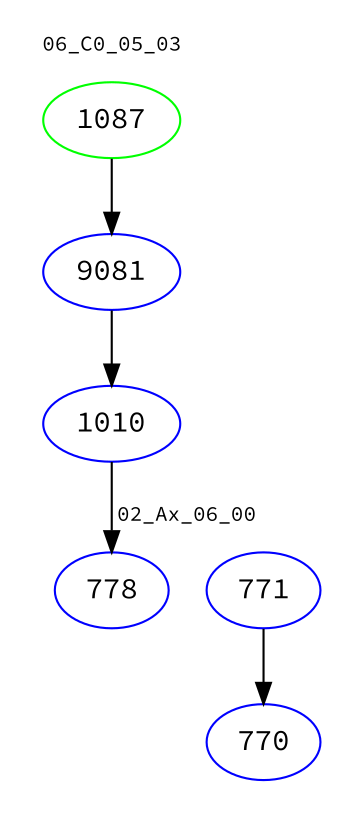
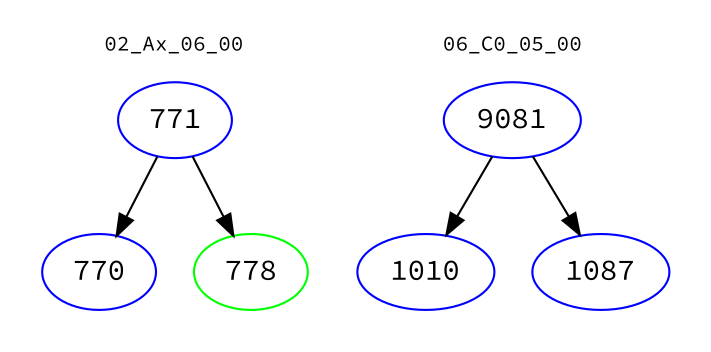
cluster "06_C0_05_03": label "06_C0_05_03" -> "06_C0_05_00"
node "1087": color green -> blue
edge "1087" -> "9081": reversed
edge "1010" -> "778": now "771" -> "778"
node "778": color blue -> green
